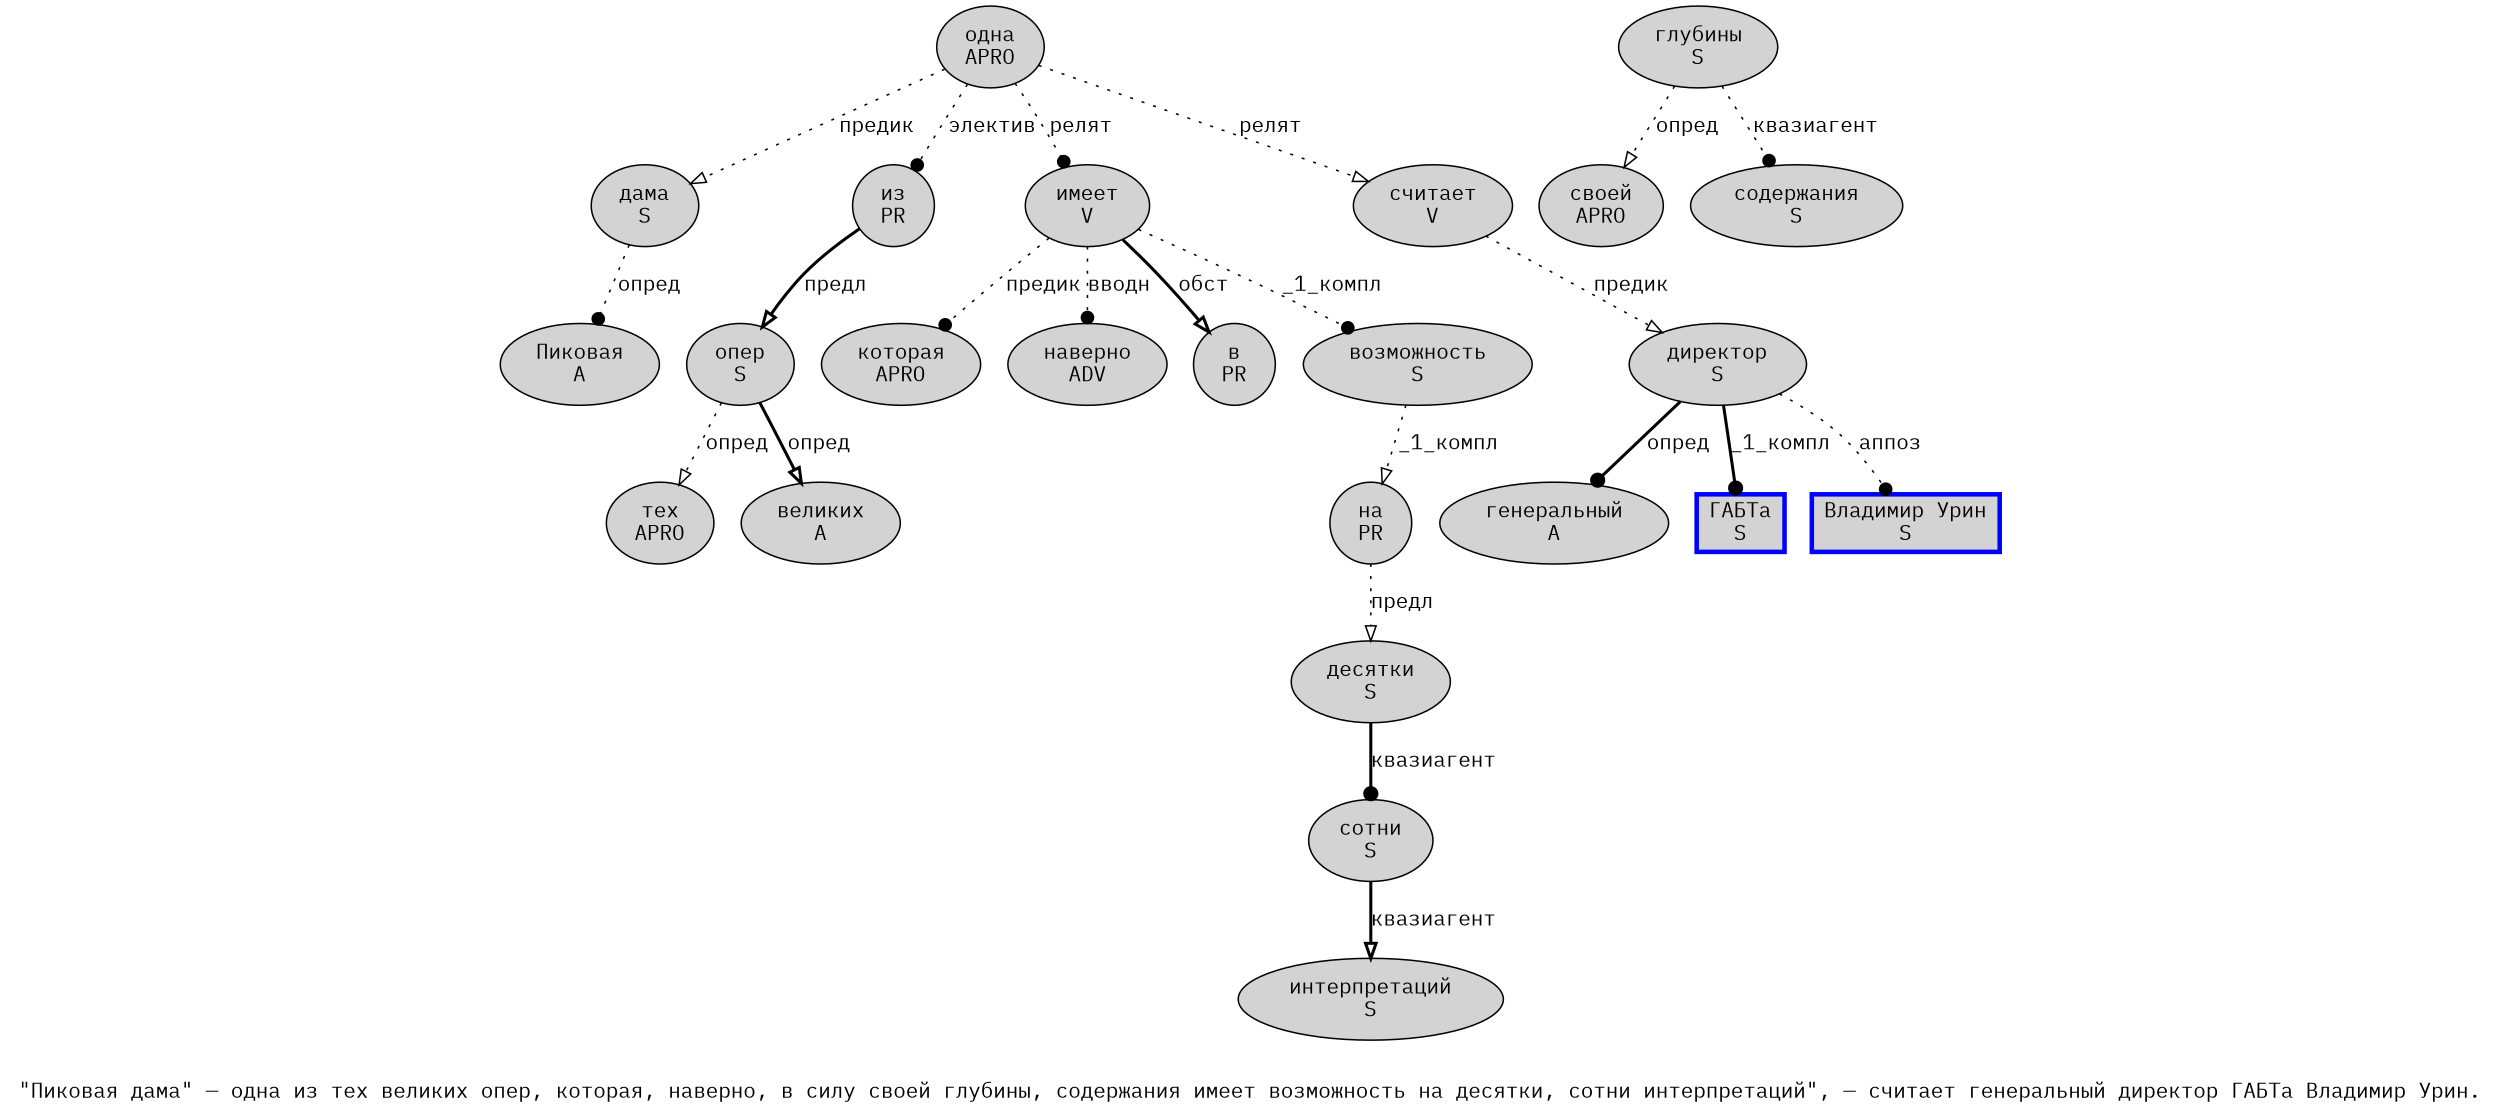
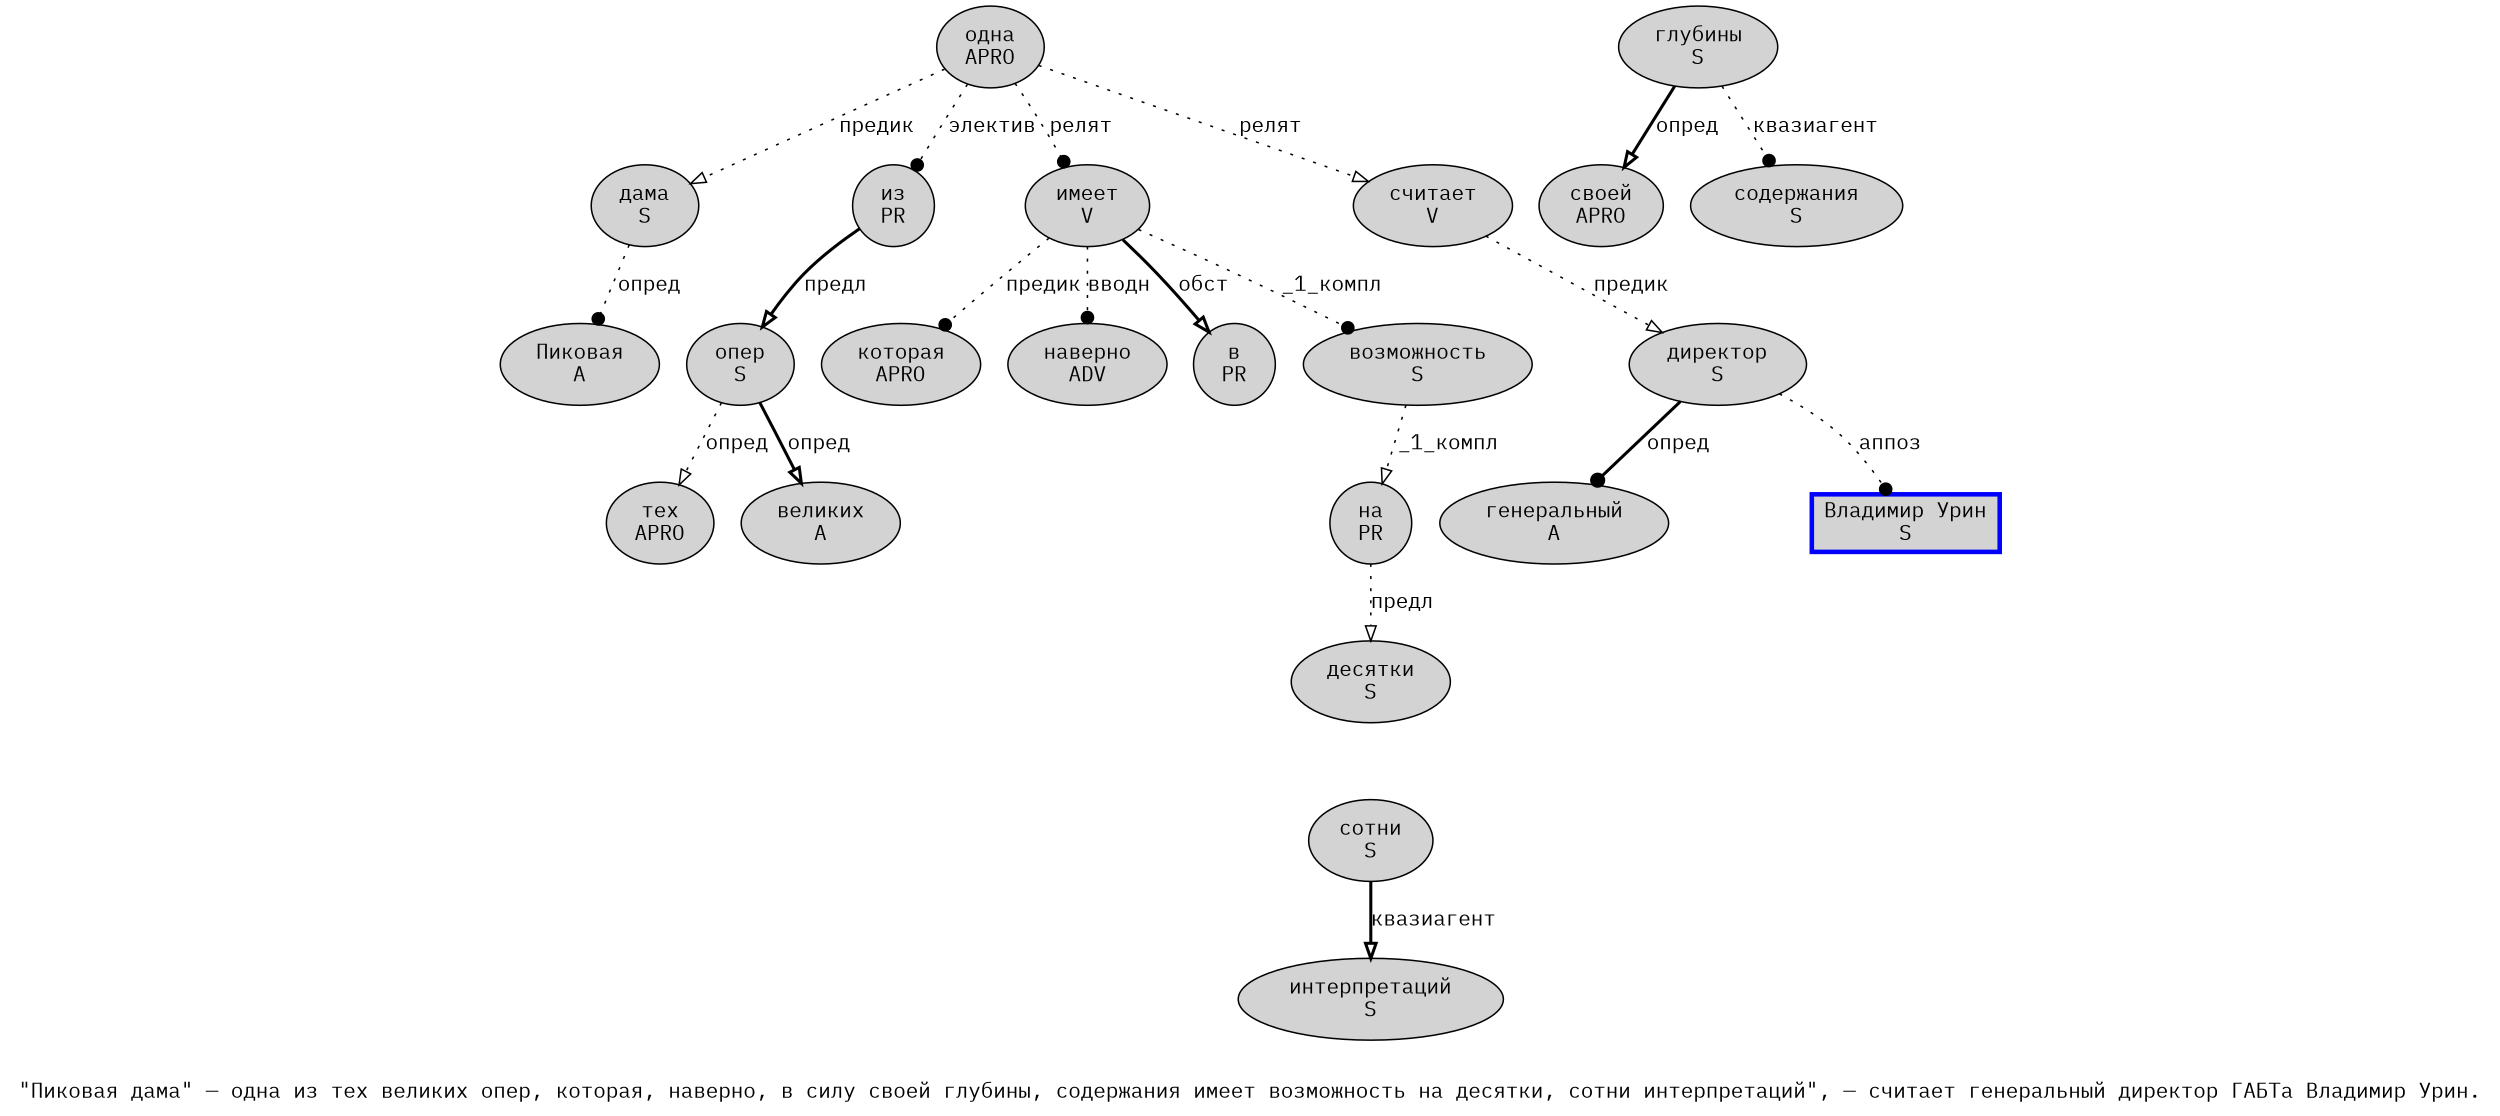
edge "глубины S" -> "своей APRO": style dotted -> bold
node "ГАБТа S": removed
edge "десятки S" -> "сотни S": removed, label "квазиагент"
